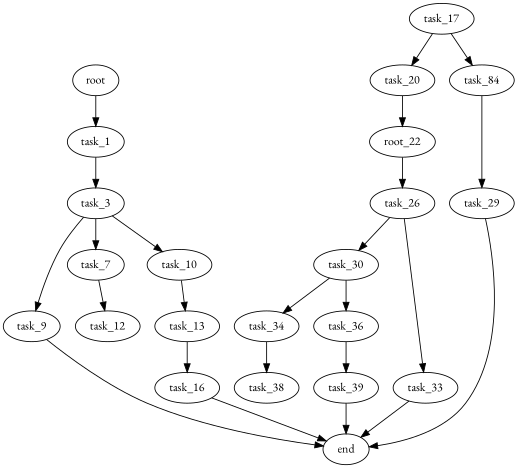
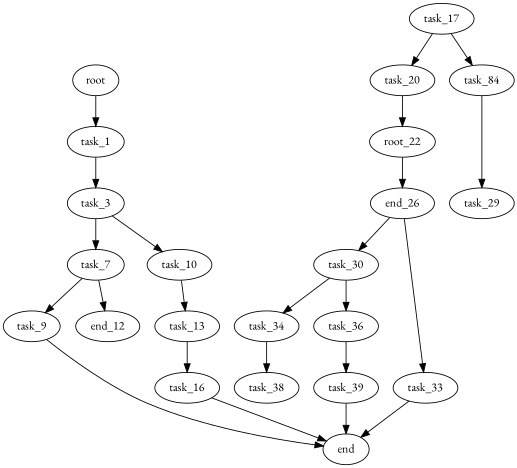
node "task_26": label "task_26" -> "end_26"
edge "task_3" -> "task_9": now "task_7" -> "task_9"
node "task_12": label "task_12" -> "end_12"
edge "task_29" -> "end": removed
